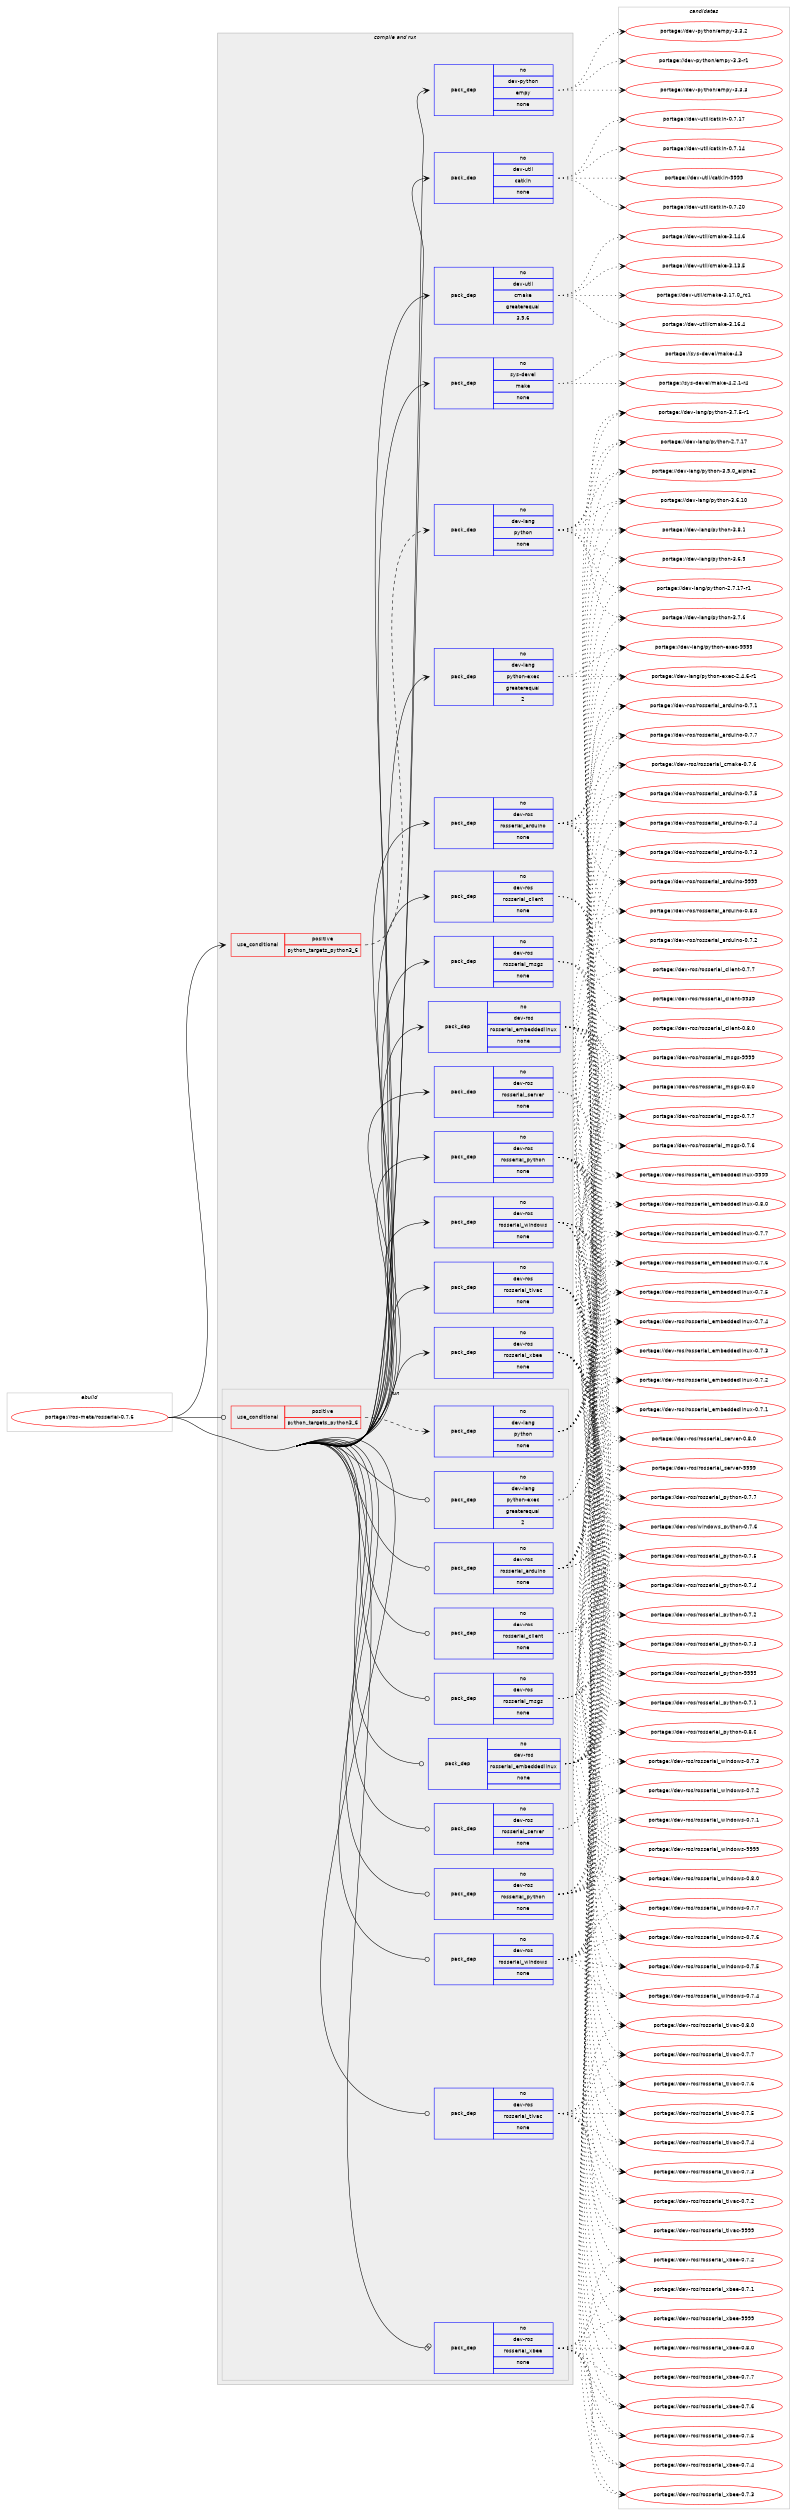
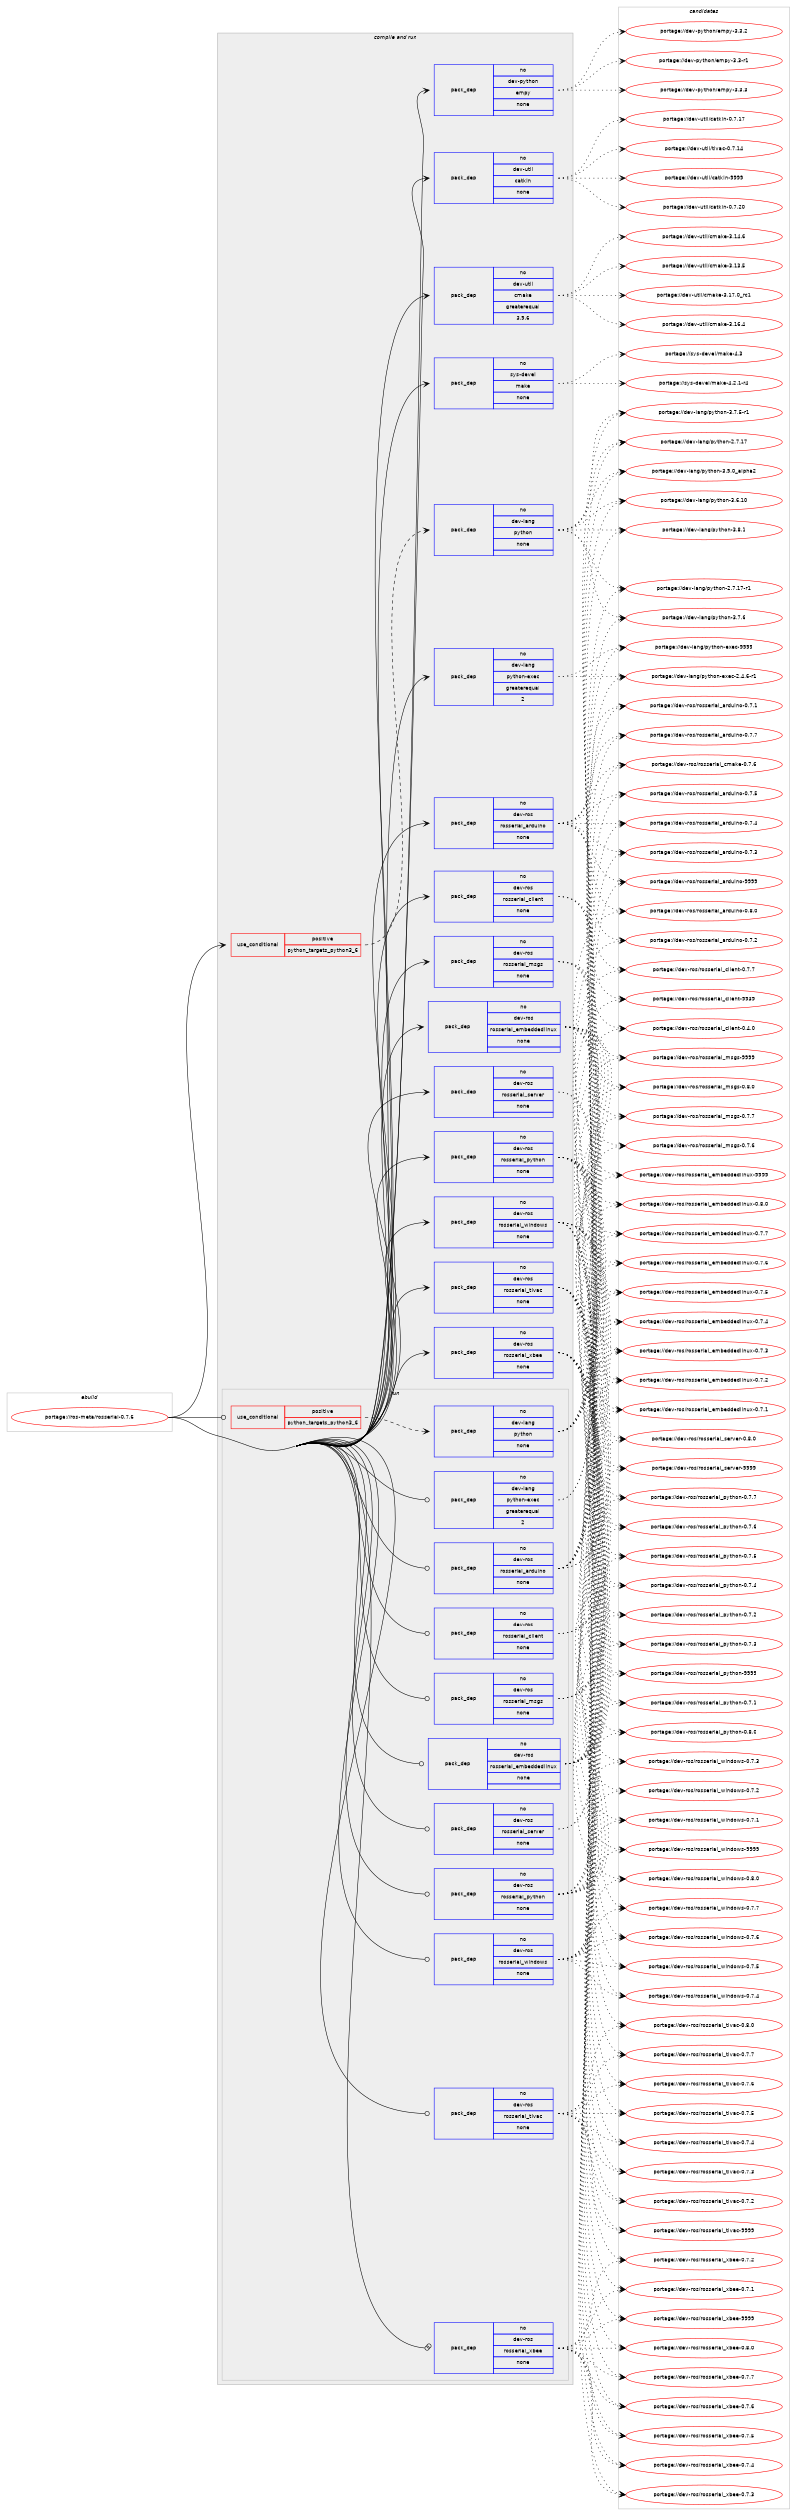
node "portage://dev-util/catkin-0.7.14": label "portage://dev-util/catkin-0.7.14" -> "portage://dev-util/tivac-0.7.14"
node "portage://dev-lang/python-3.6.9": removed
node "portage://dev-ros/rosserial_client-0.8.0": label "portage://dev-ros/rosserial_client-0.8.0" -> "portage://dev-ros/rosserial_client-0.4.0"
node "portage://dev-ros/windows_python-0.7.6": label "portage://dev-ros/windows_python-0.7.6" -> "portage://dev-ros/rosserial_python-0.7.6"
